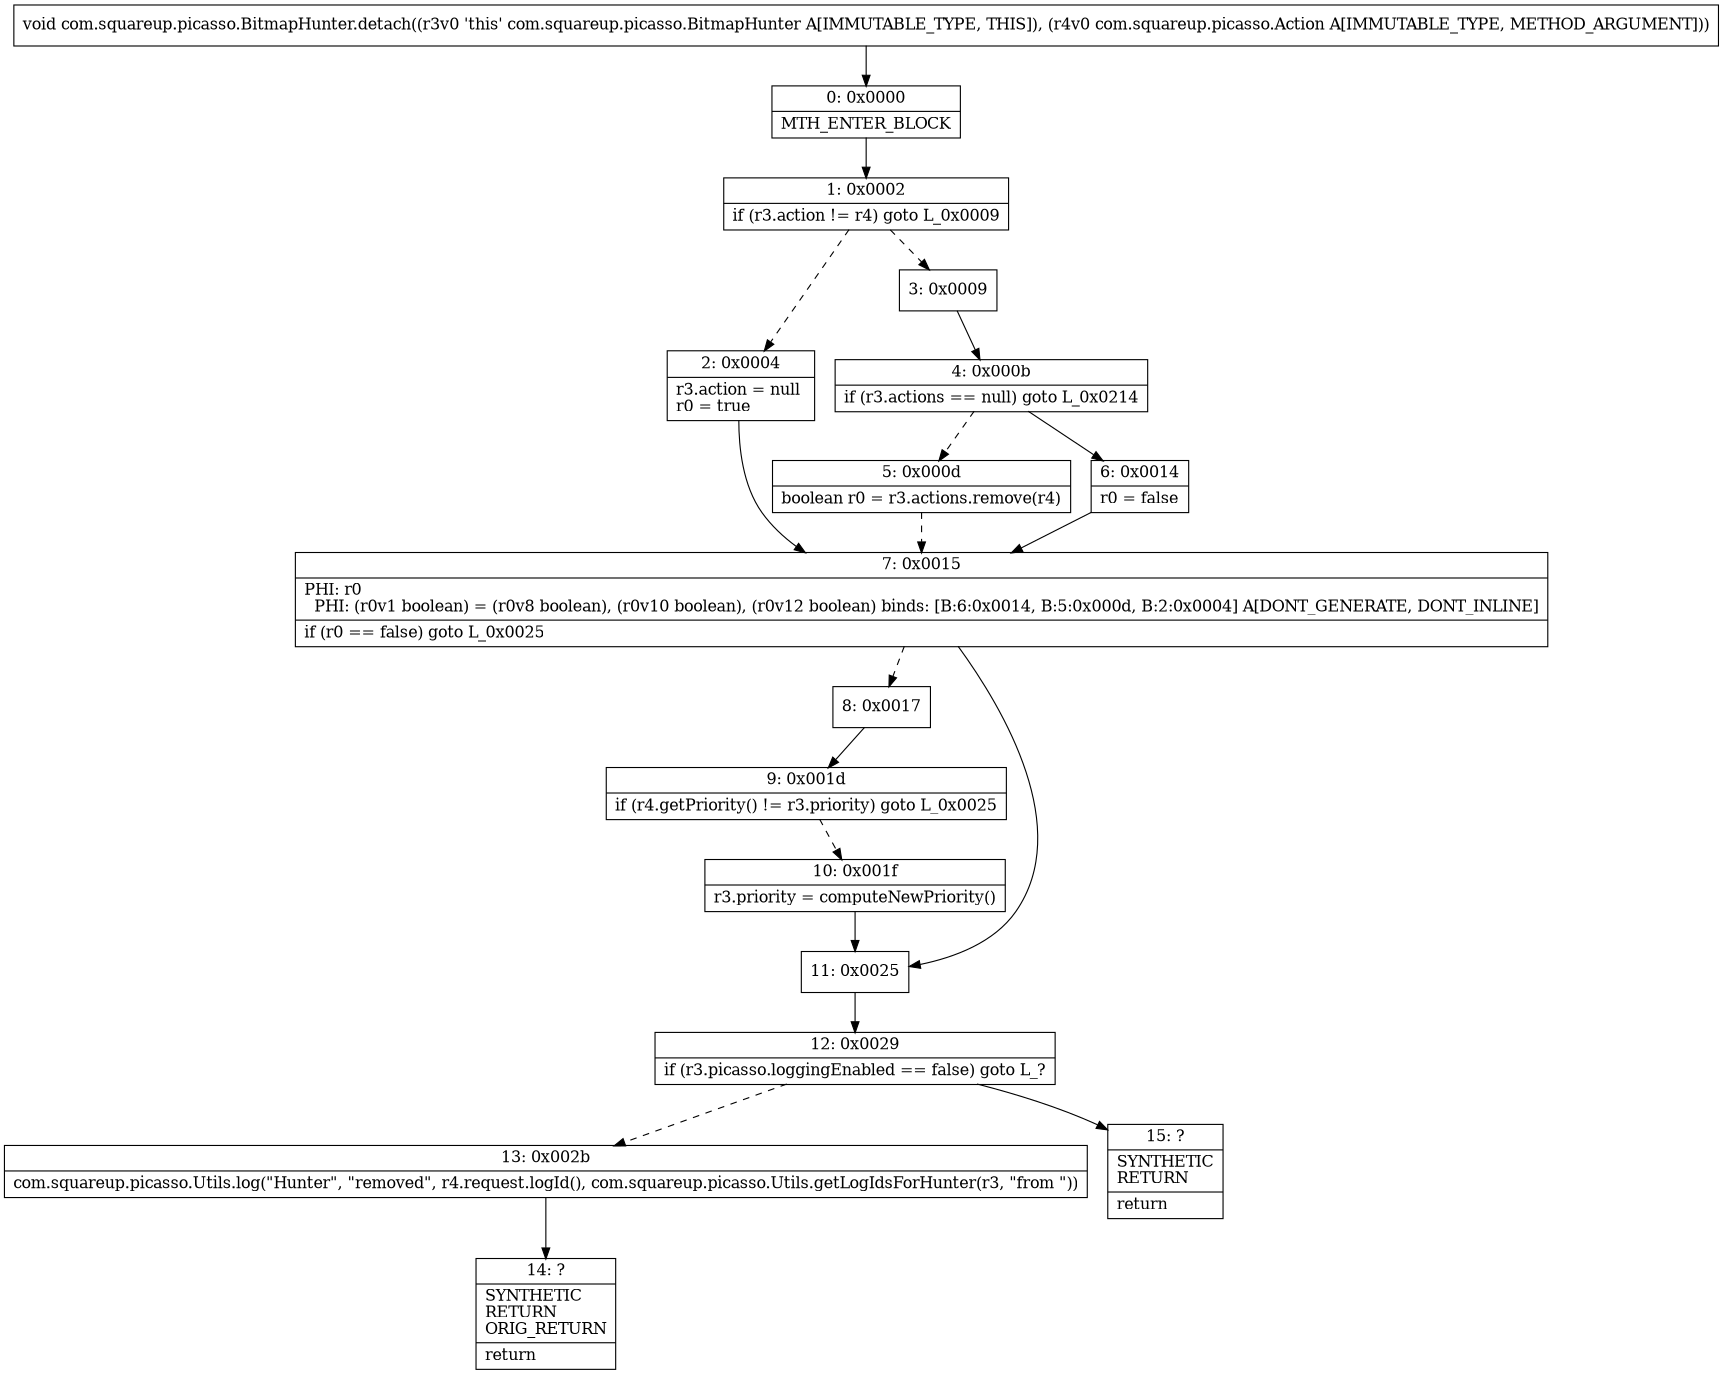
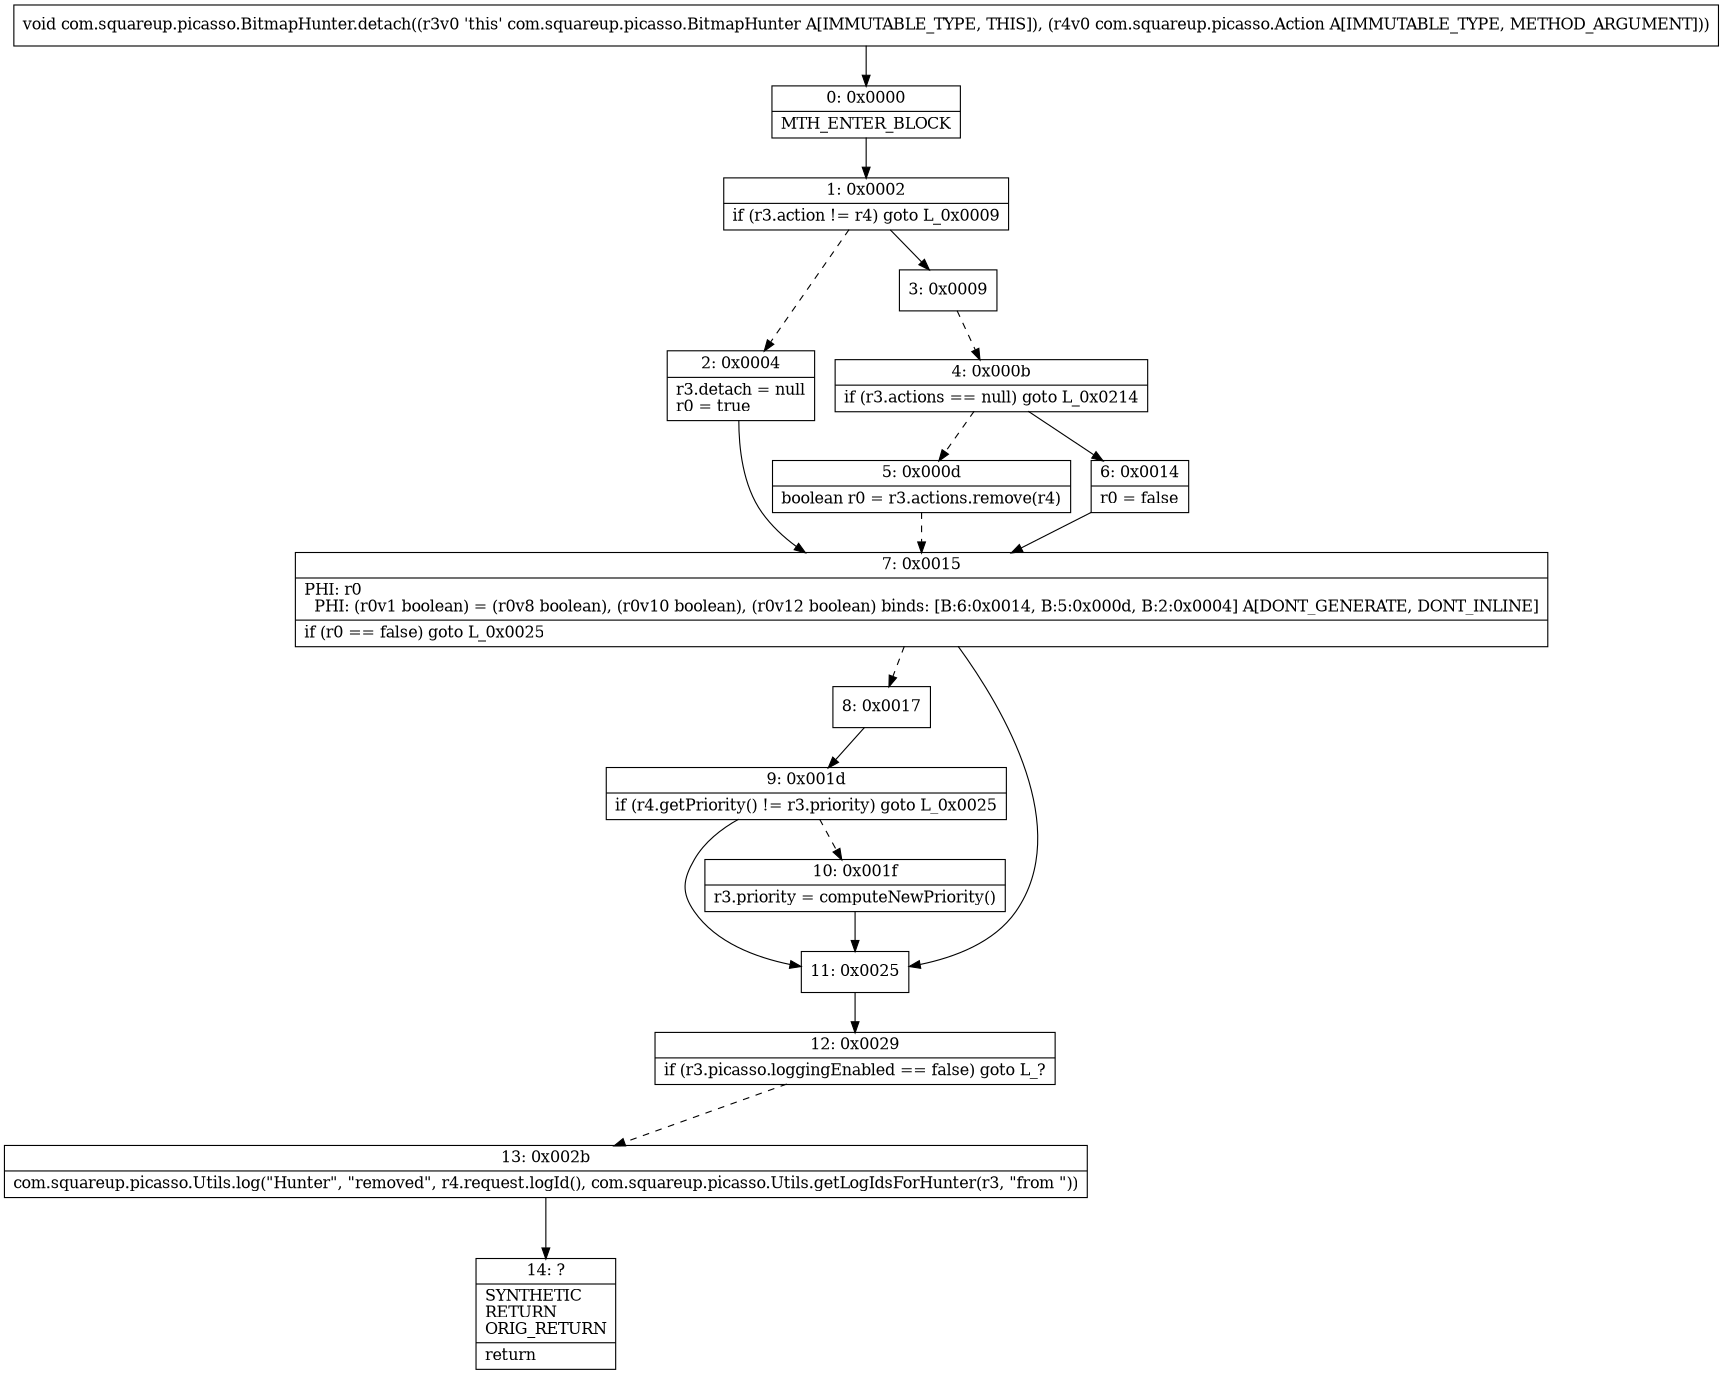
edge "1: 0x0002" -> "3: 0x0009": style dashed -> solid
edge "3: 0x0009" -> "4: 0x000b": style solid -> dashed
node "2: 0x0004": text "r3.action = null" -> "r3.detach = null"
edge "9: 0x001d" -> "11: 0x0025": added
node "15: ?": removed
